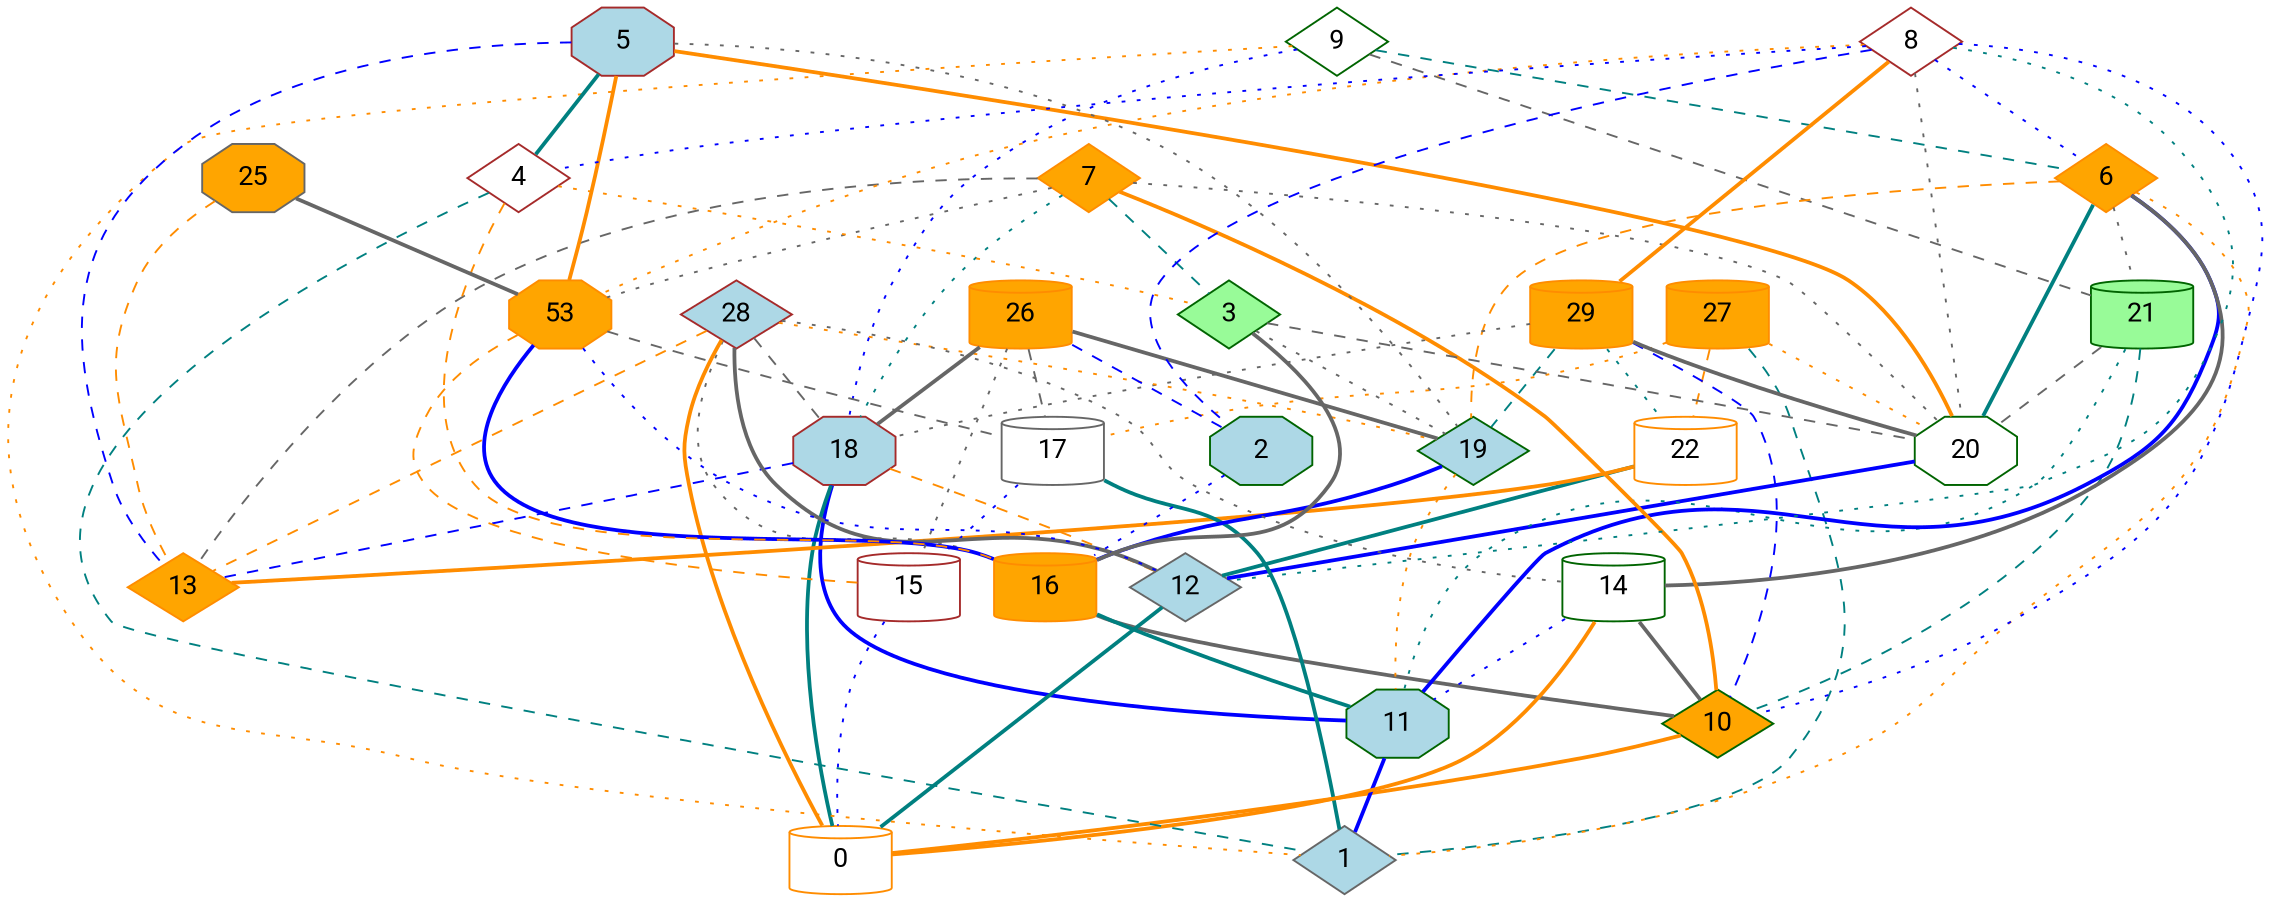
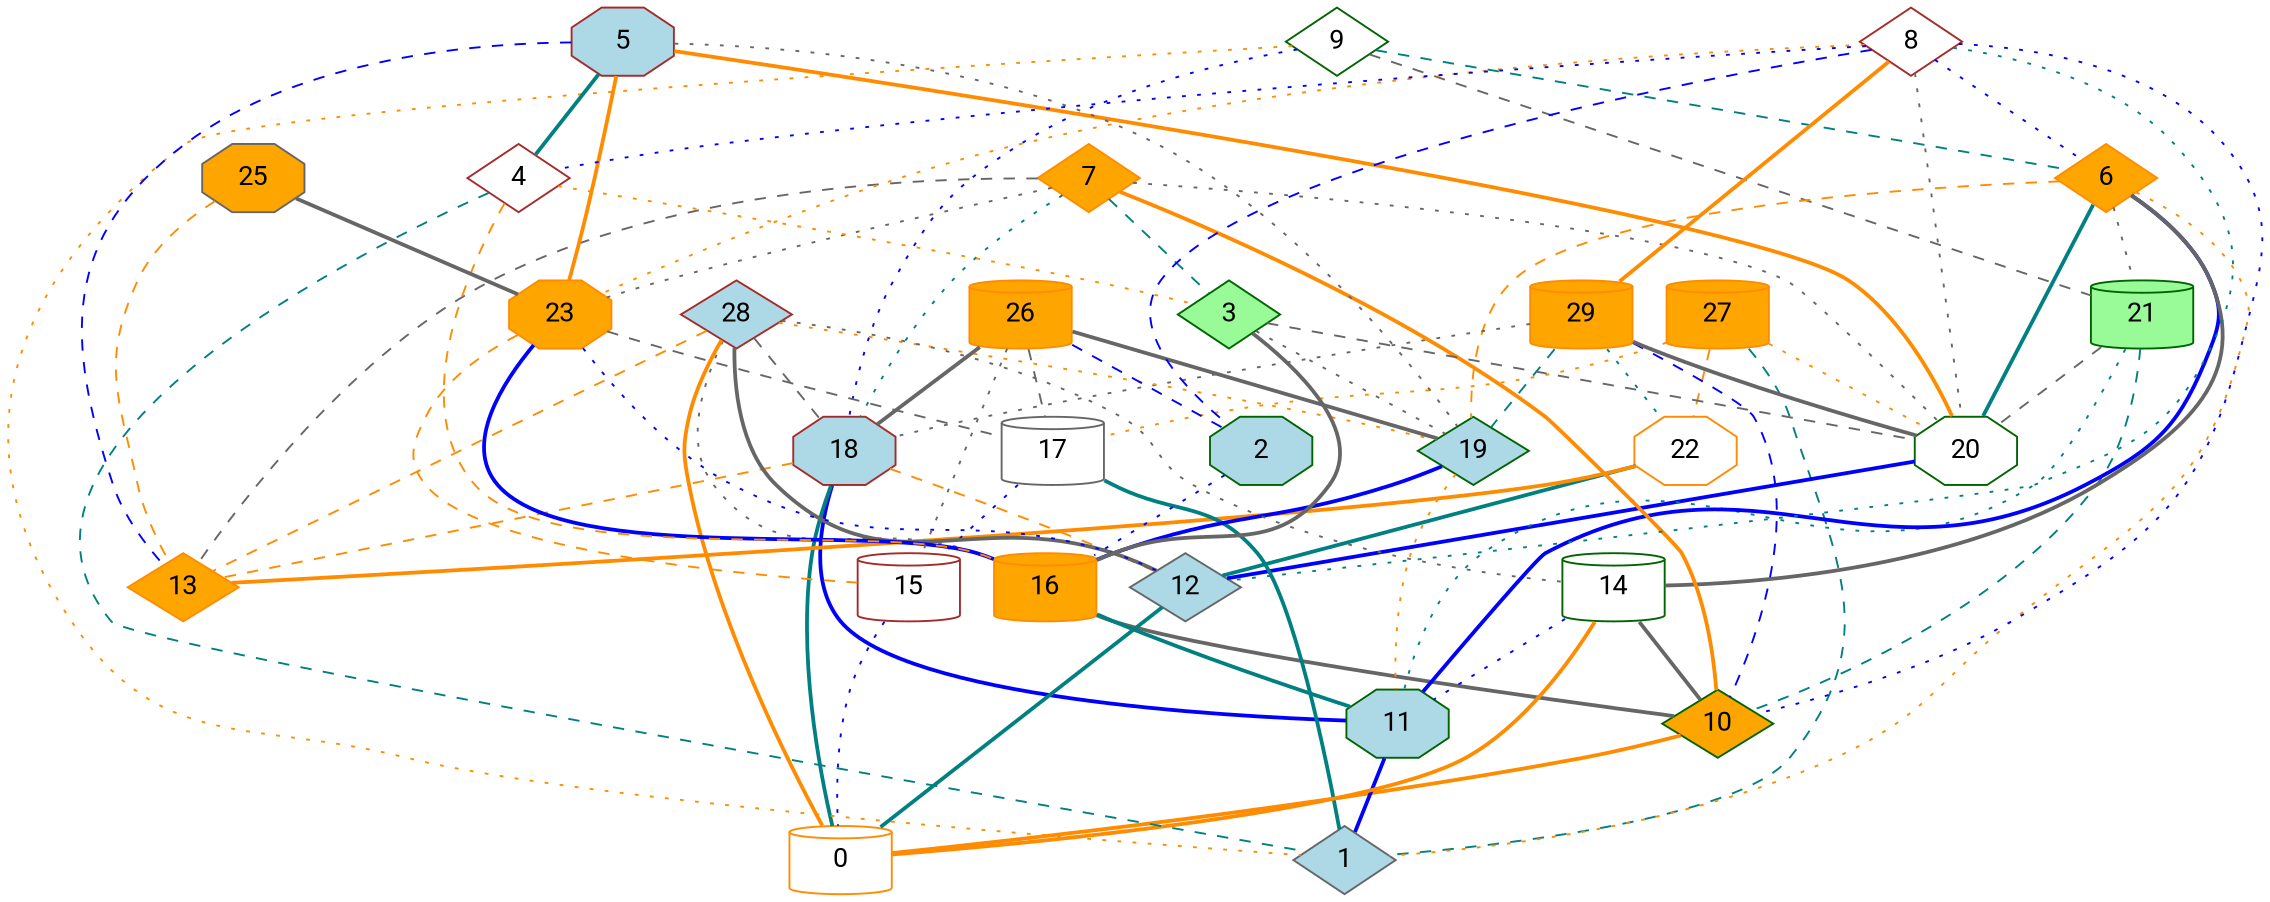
node "53": label "53" -> "23"
node "22": shape cylinder -> octagon
edge "18" -- "13": color blue -> darkorange
